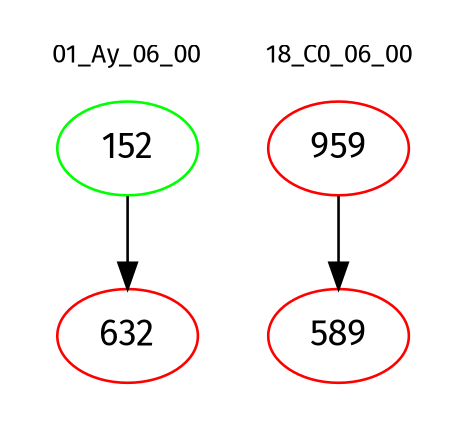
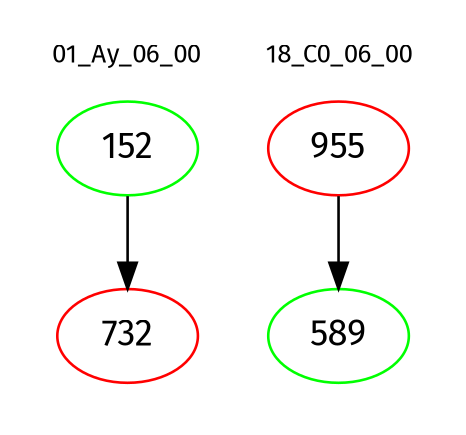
node "959": label "959" -> "955"
node "632": label "632" -> "732"
node "589": color red -> green
